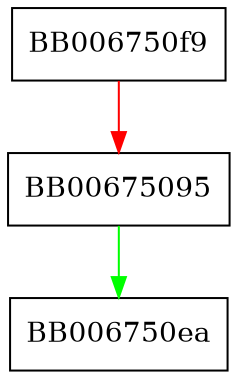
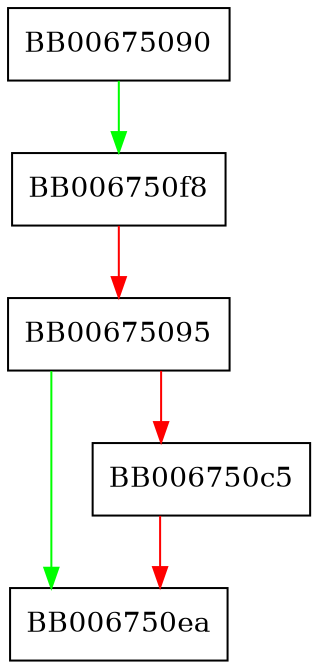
node "BB00675090": added
node "BB006750f9": label "BB006750f9" -> "BB006750f8"
node "BB006750c5": added
